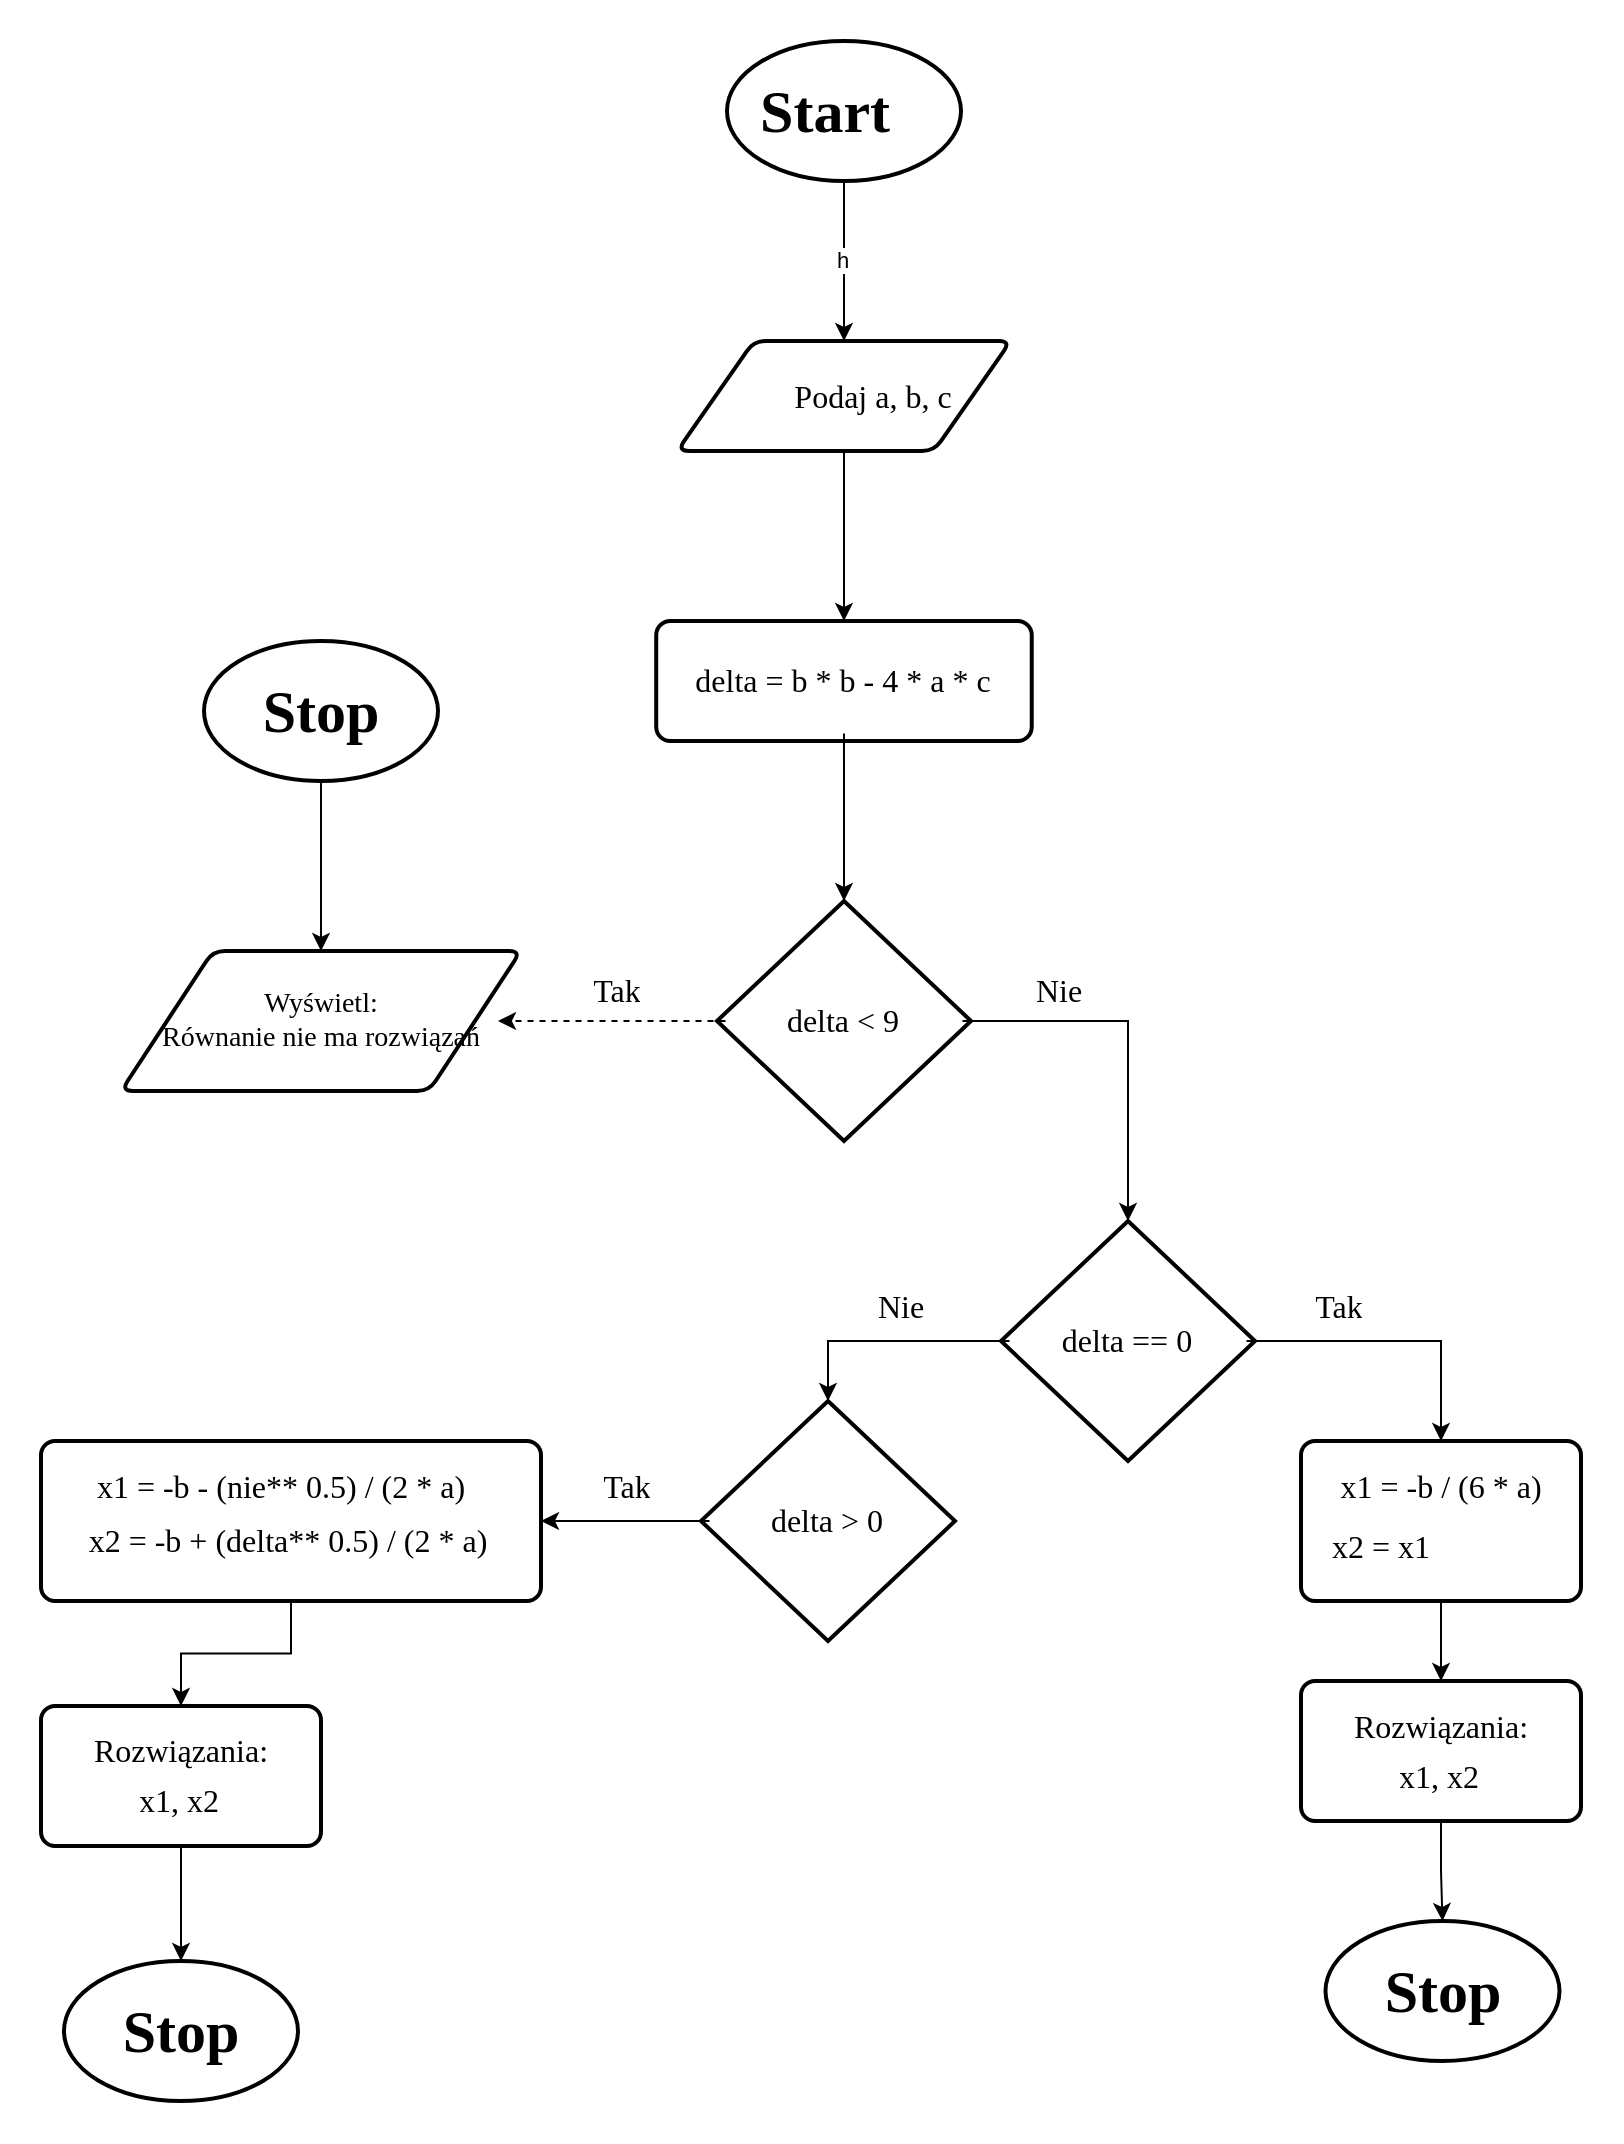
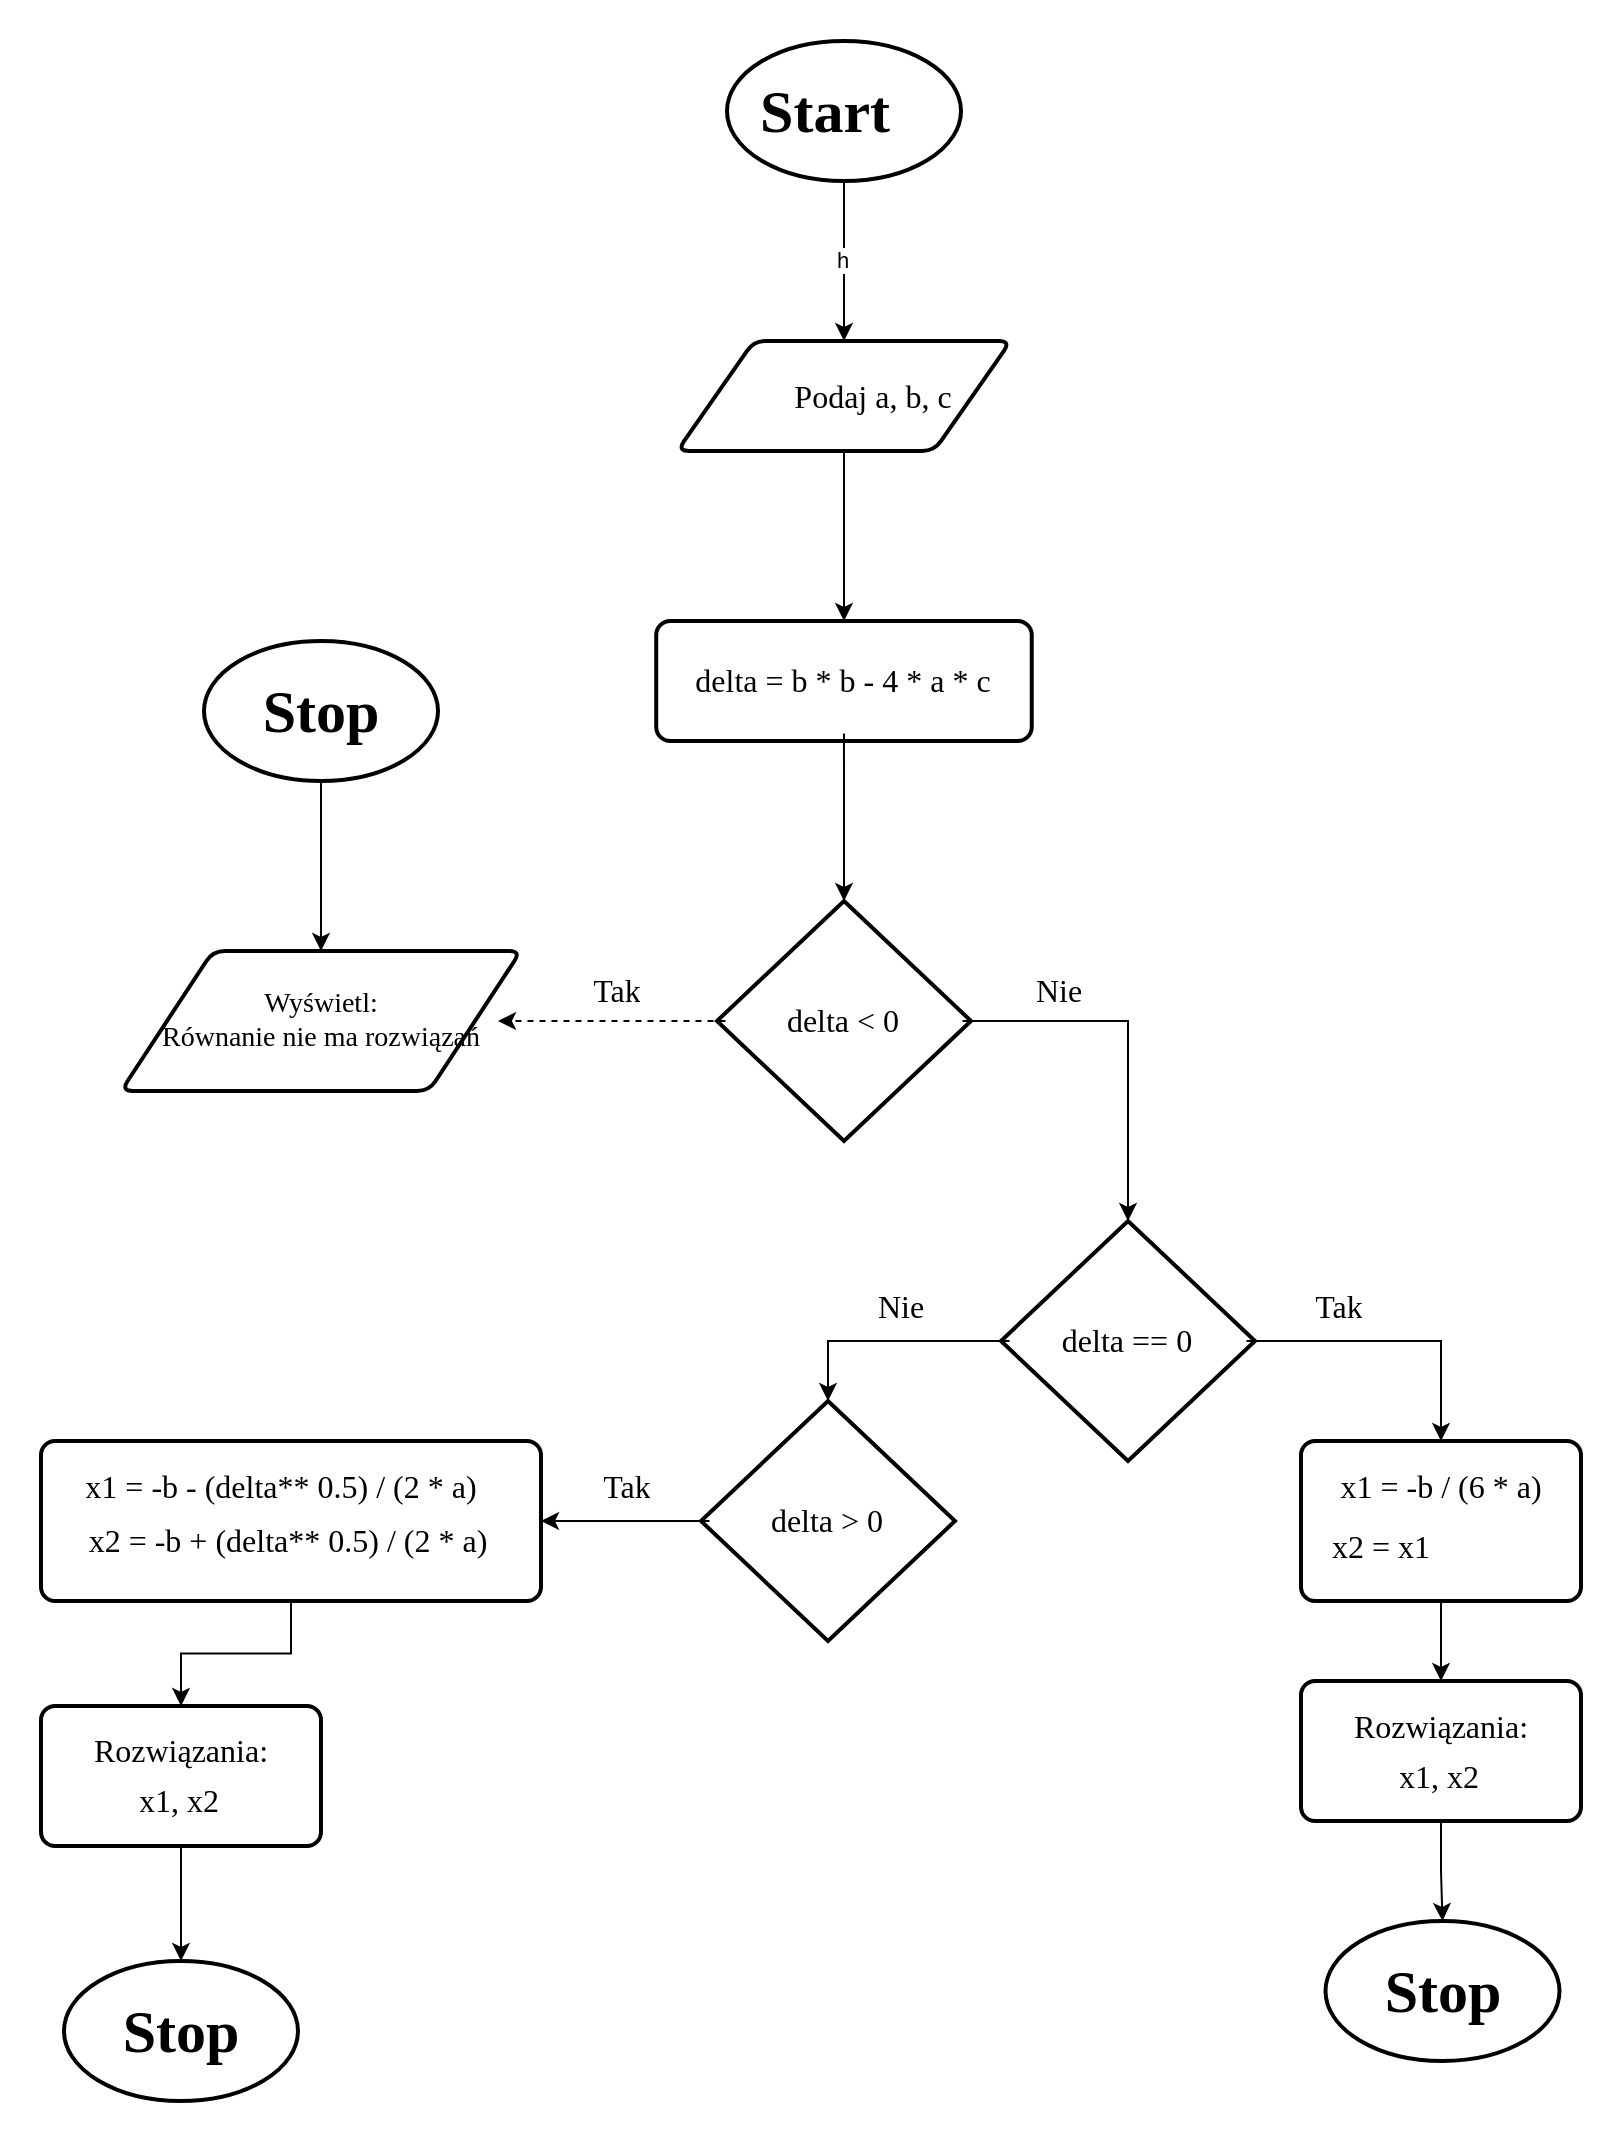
node "delta < 9": label "delta < 9" -> "delta < 0"
node "x1 = -b - (nie** 0.5) / (2 * a)": label "x1 = -b - (nie** 0.5) / (2 * a)" -> "x1 = -b - (delta** 0.5) / (2 * a)"
